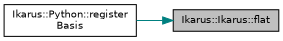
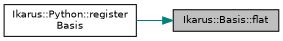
node "Ikarus::Ikarus::flat": label "Ikarus::Ikarus::flat" -> "Ikarus::Basis::flat"
